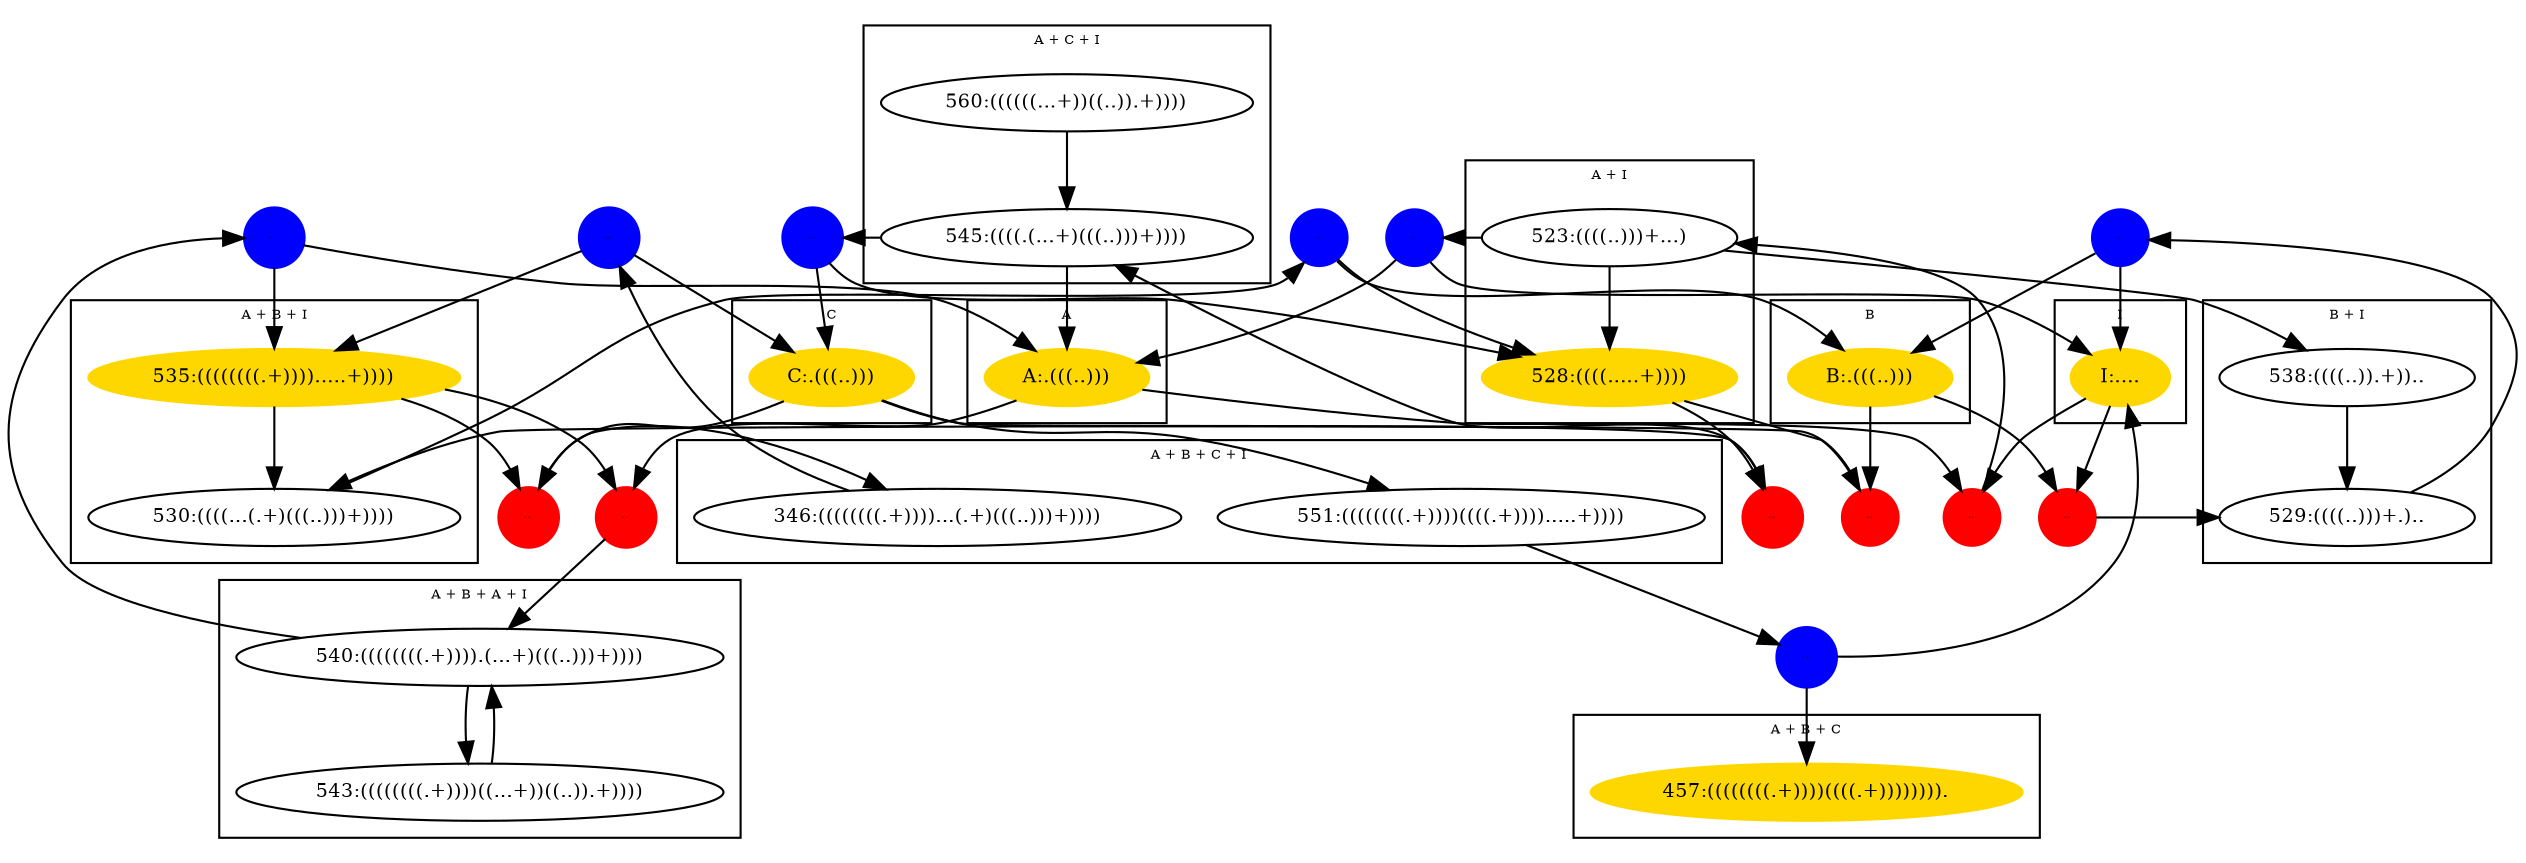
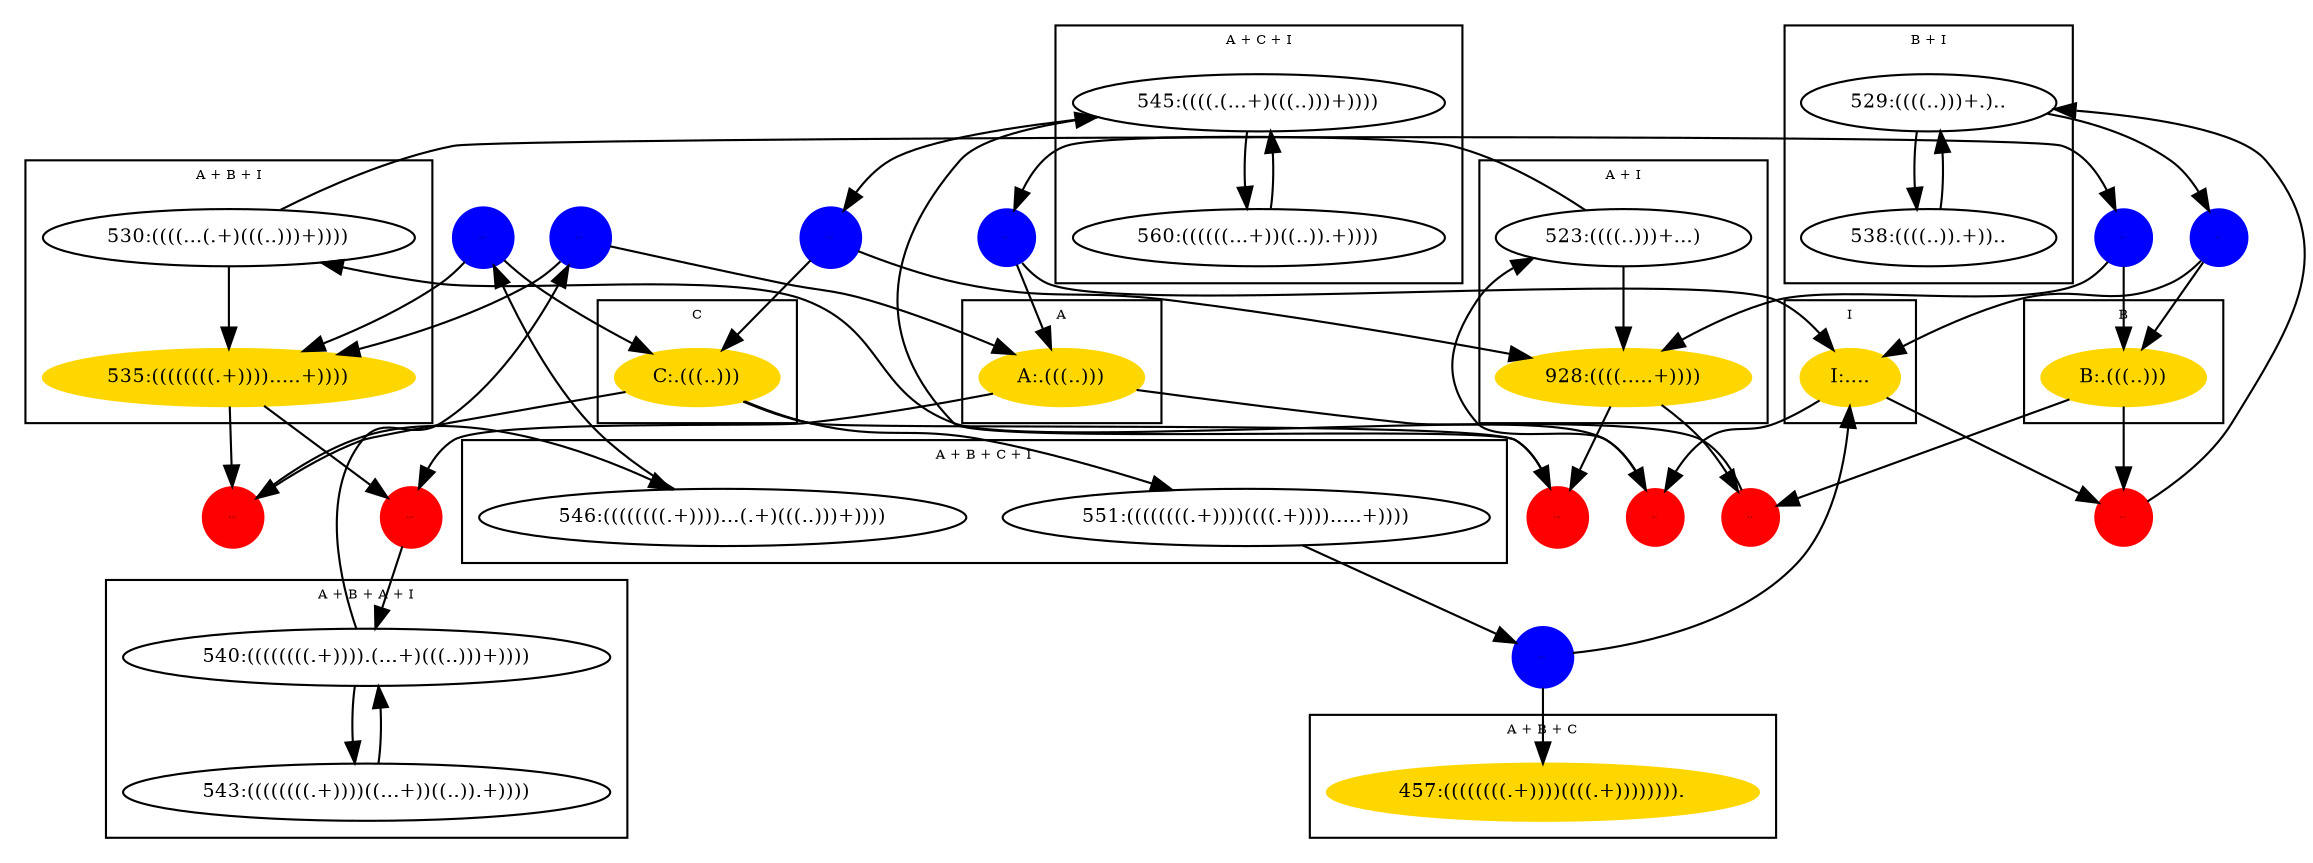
edge "523:((((..)))+...)" -> "538:((((..)).+))..": now "529:((((..)))+.).." -> "538:((((..)).+)).."
edge "545:((((.(...+)(((..)))+))))" -> "A:.(((..)))": now "545:((((.(...+)(((..)))+))))" -> "560:((((((...+))((..)).+))))"
node "528:((((.....+))))": label "528:((((.....+))))" -> "928:((((.....+))))"
edge "535:((((((((.+)))).....+))))" -> "530:((((...(.+)(((..)))+))))": reversed
node "346:((((((((.+))))...(.+)(((..)))+))))": label "346:((((((((.+))))...(.+)(((..)))+))))" -> "546:((((((((.+))))...(.+)(((..)))+))))"
